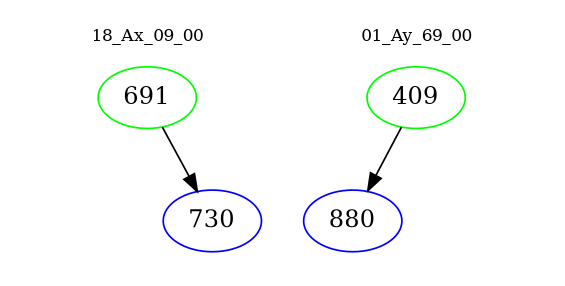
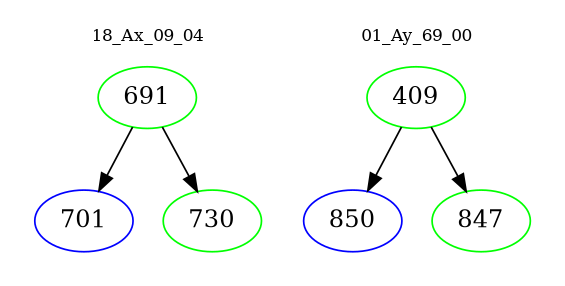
cluster "18_Ax_09_00": label "18_Ax_09_00" -> "18_Ax_09_04"
node "701": added
node "730": color blue -> green
node "880": label "880" -> "850"
node "847": added
